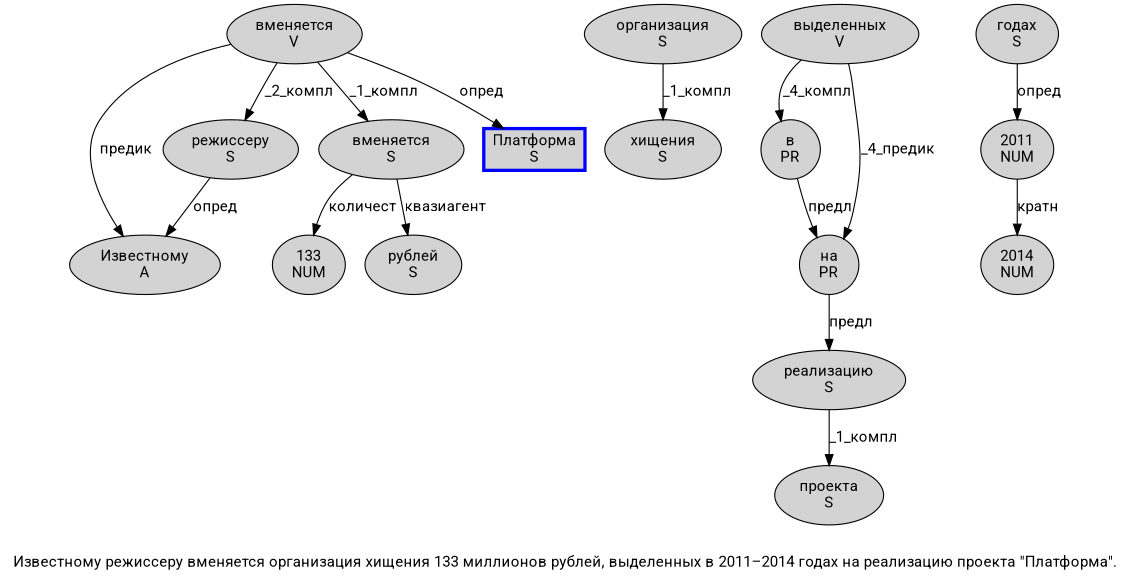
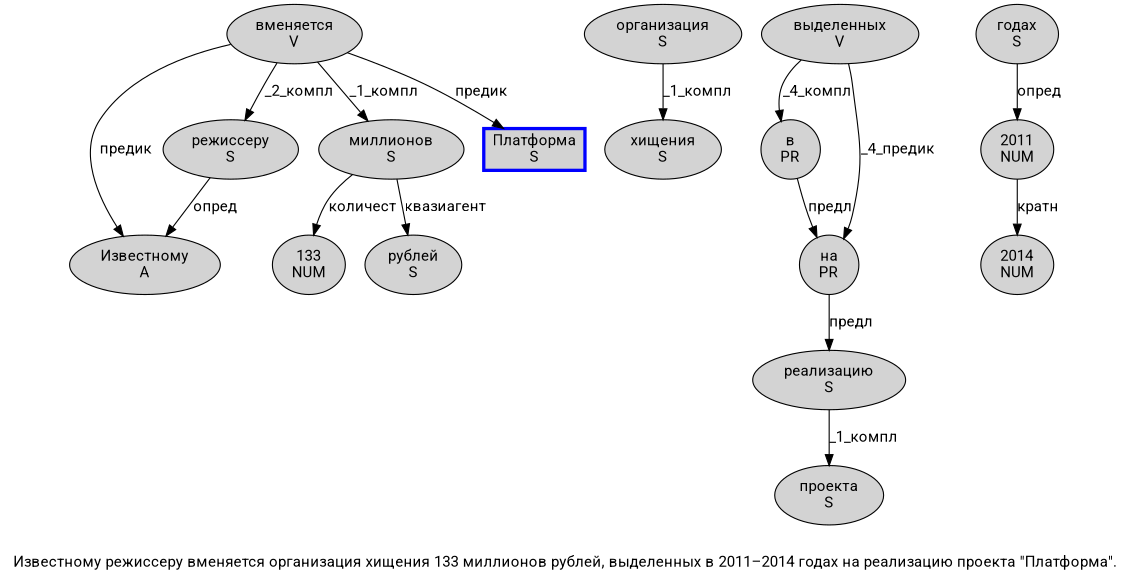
edge "вменяется V" -> "Платформа S": label "опред" -> "предик"
node "вменяется S": label "вменяется S" -> "миллионов S"
